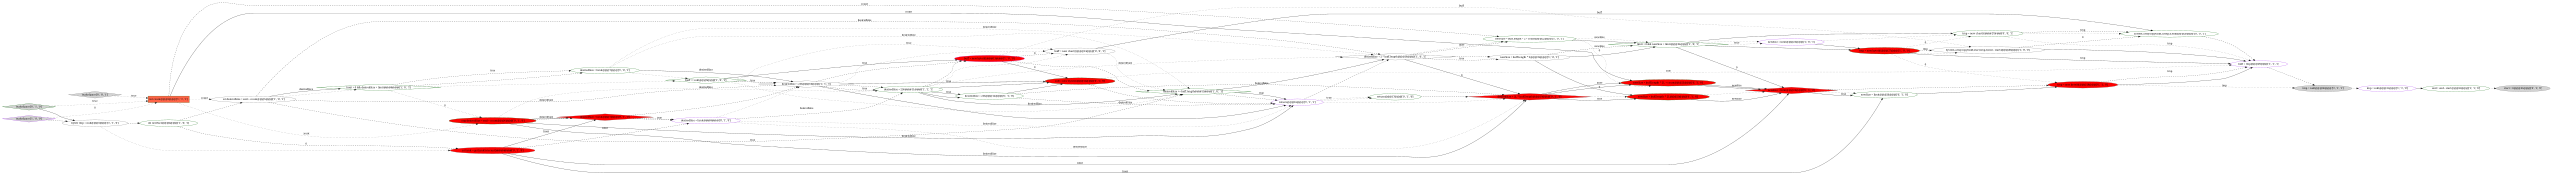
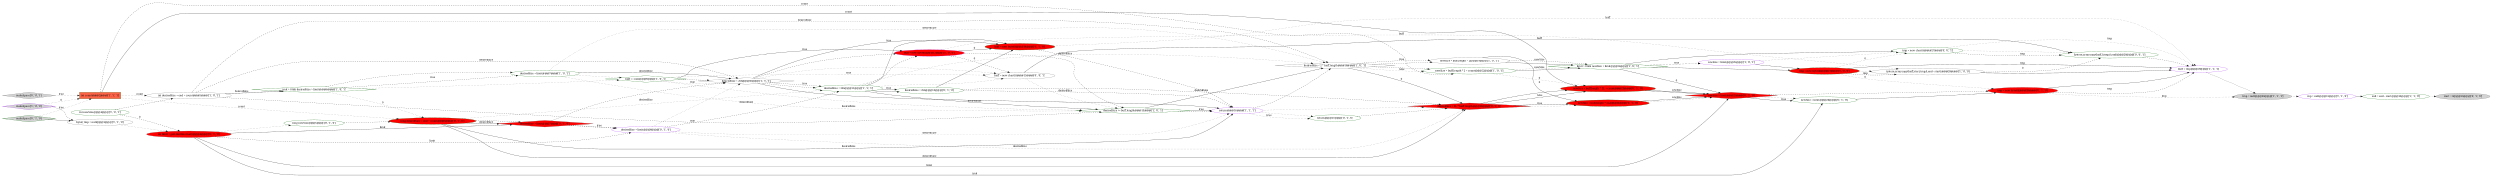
edge "byte(( tmp = null@@@3@@@['1', '1', '0']" -> "int newSize@@@4@@@['1', '0', '1']": removed
node "long newSize@@@5@@@['0', '1', '0']": added
